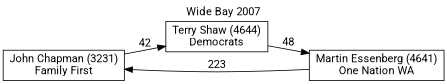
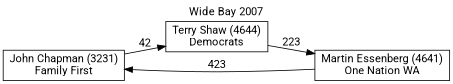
edge "Terry Shaw (4644) Democrats" -> "Martin Essenberg (4641) One Nation WA": label "48" -> "223"
edge "Martin Essenberg (4641) One Nation WA" -> "John Chapman (3231) Family First": label "223" -> "423"
